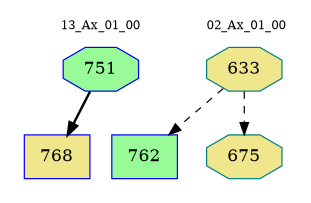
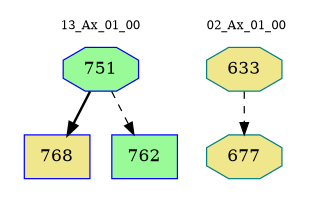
edge "633" -> "762": now "751" -> "762"
node "675": label "675" -> "677"
